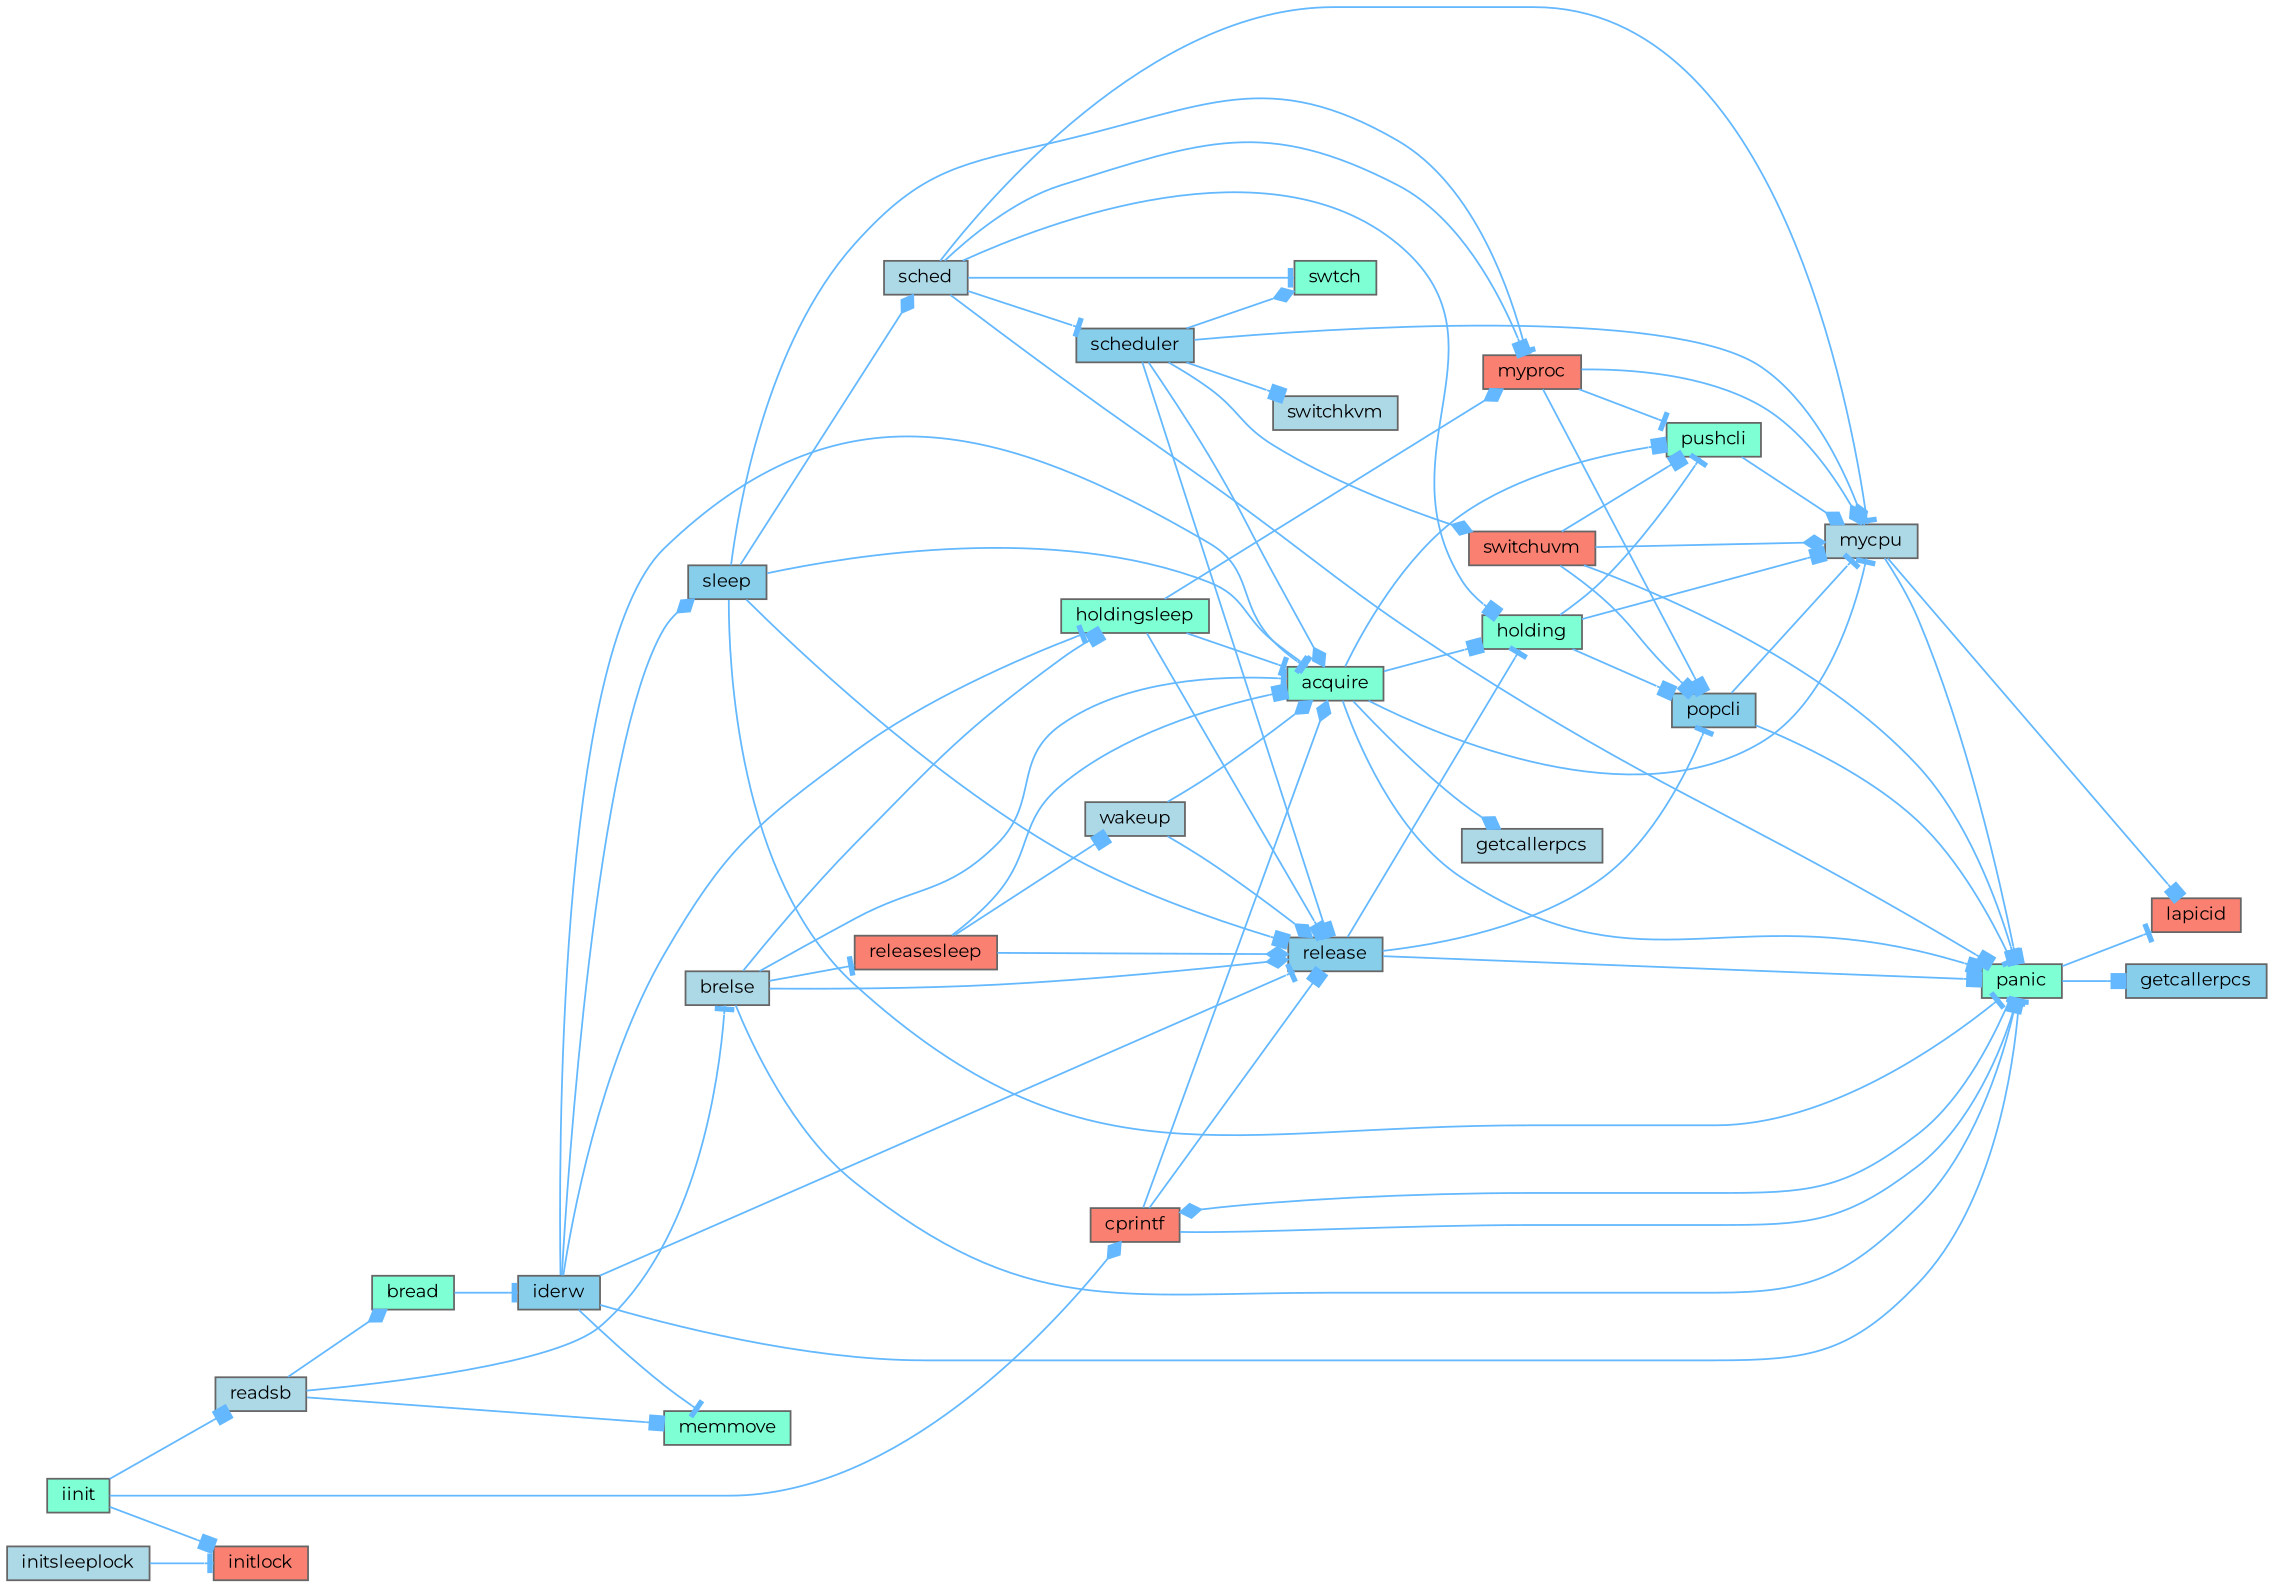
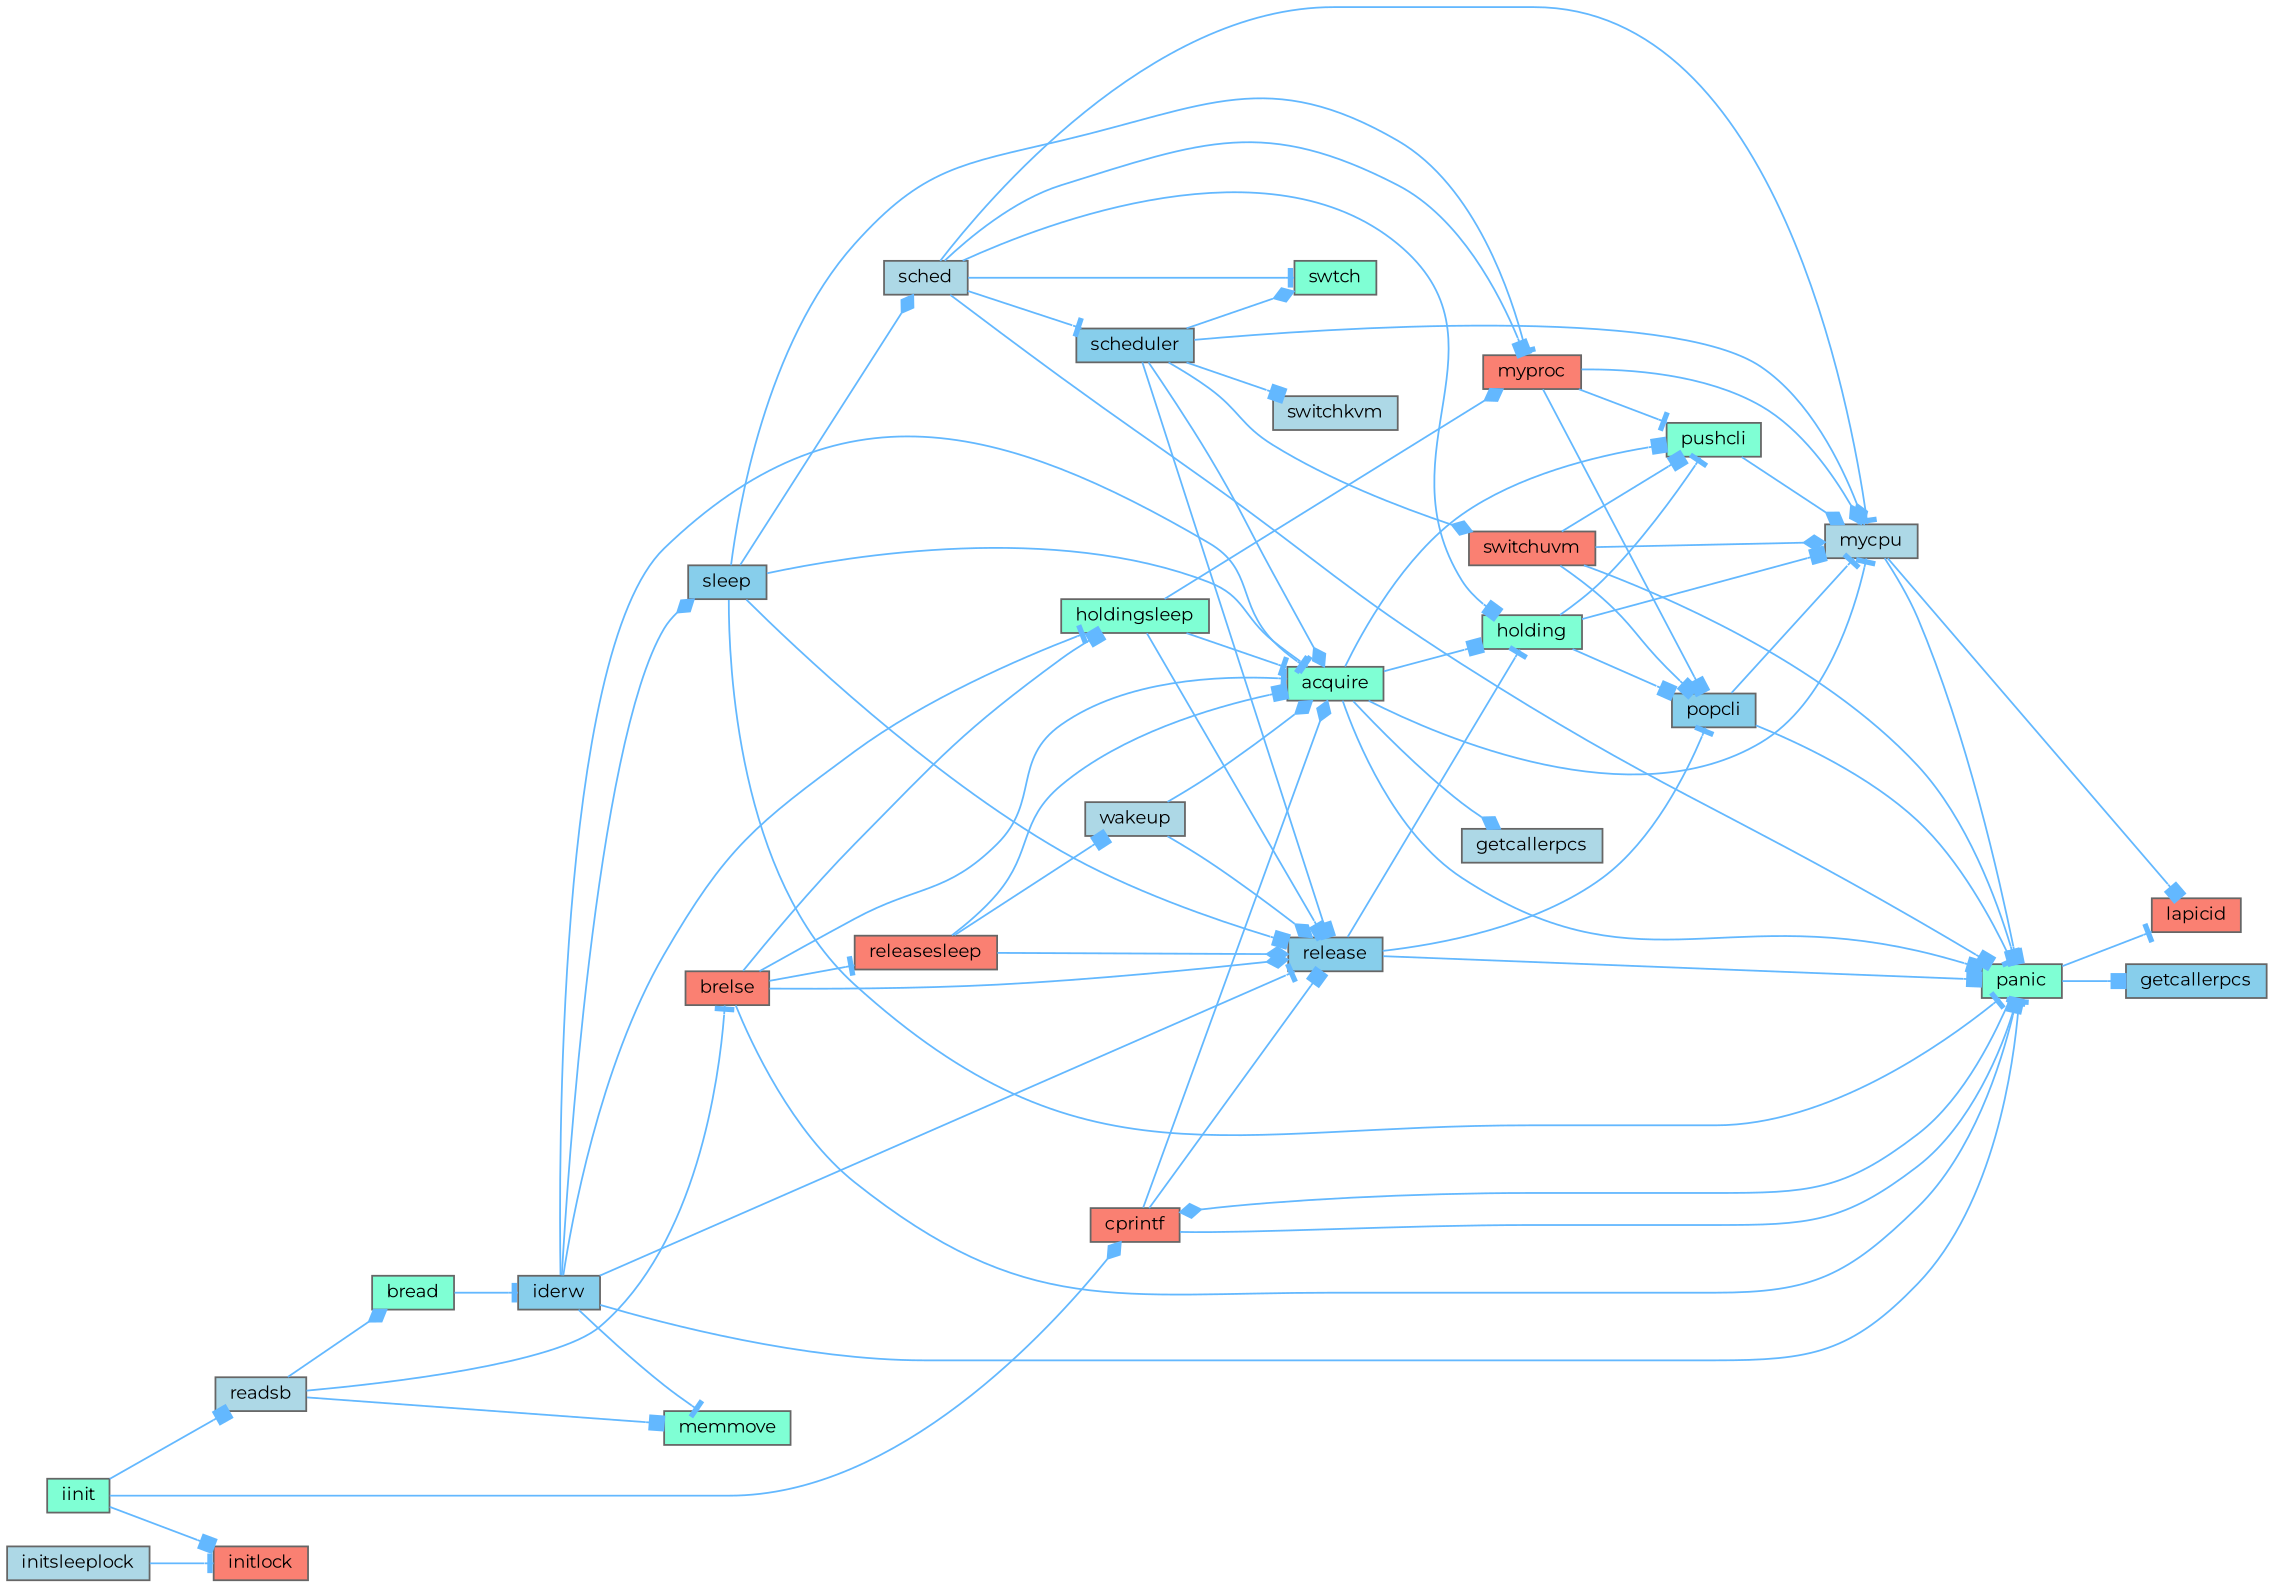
node "brelse": fillcolor lightblue -> salmon
